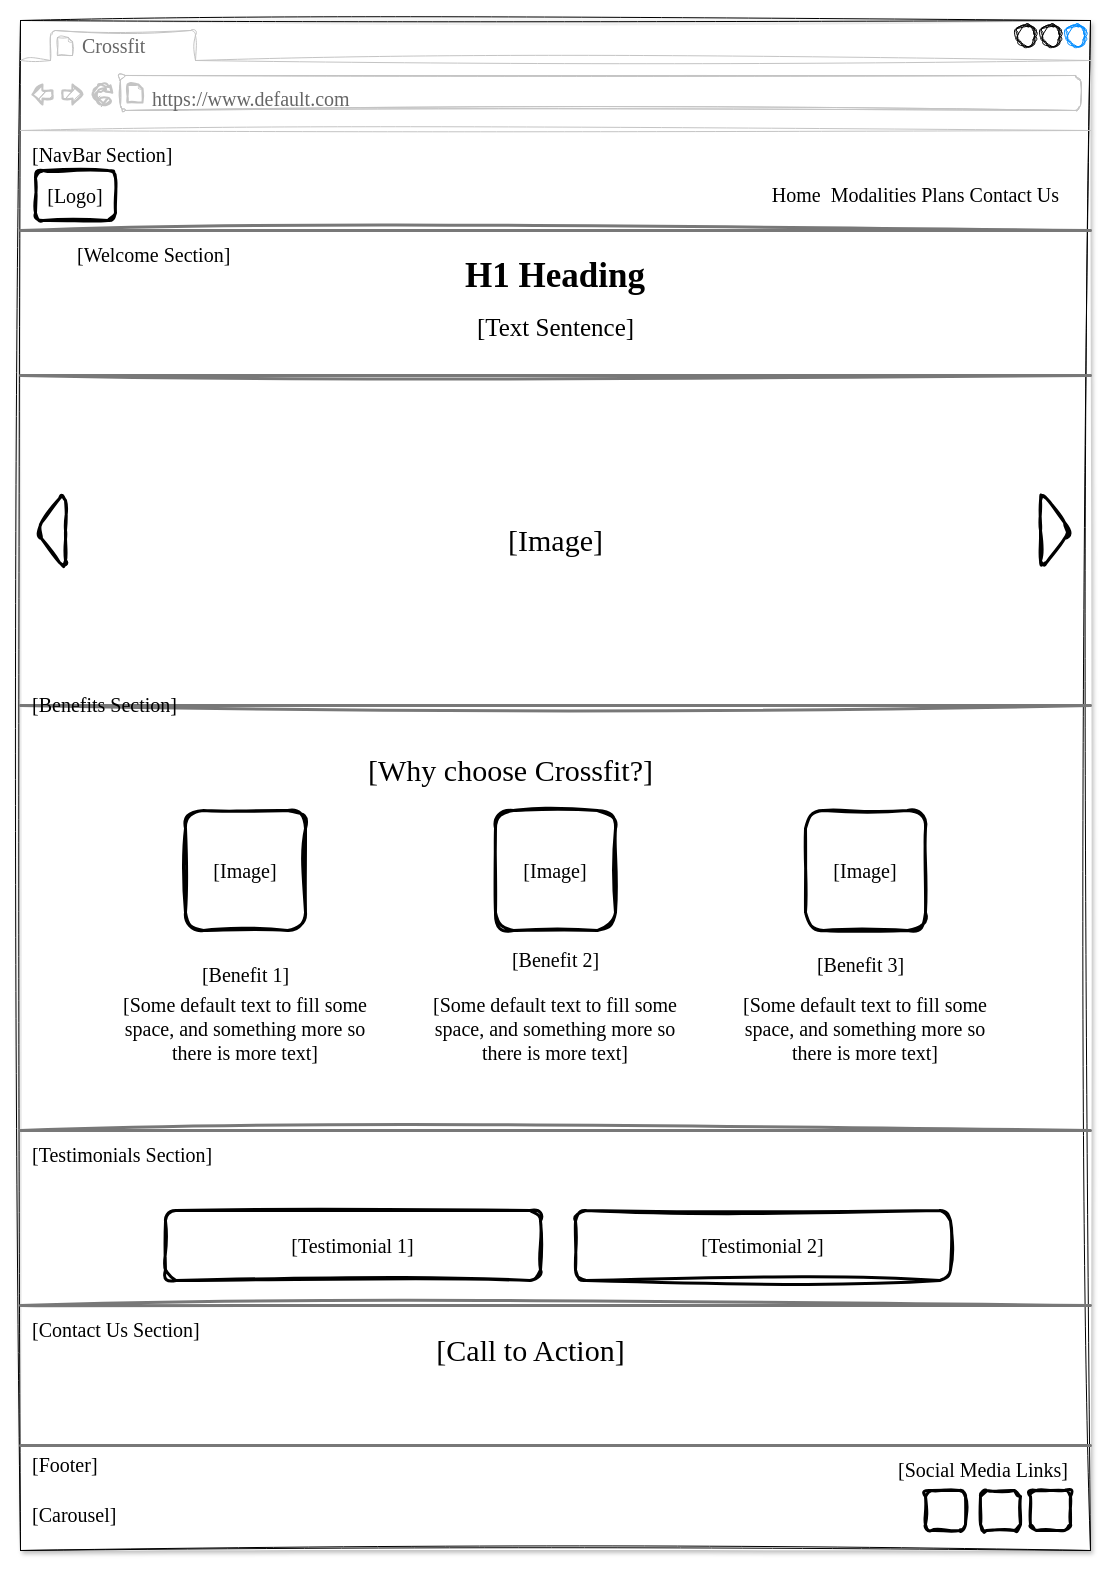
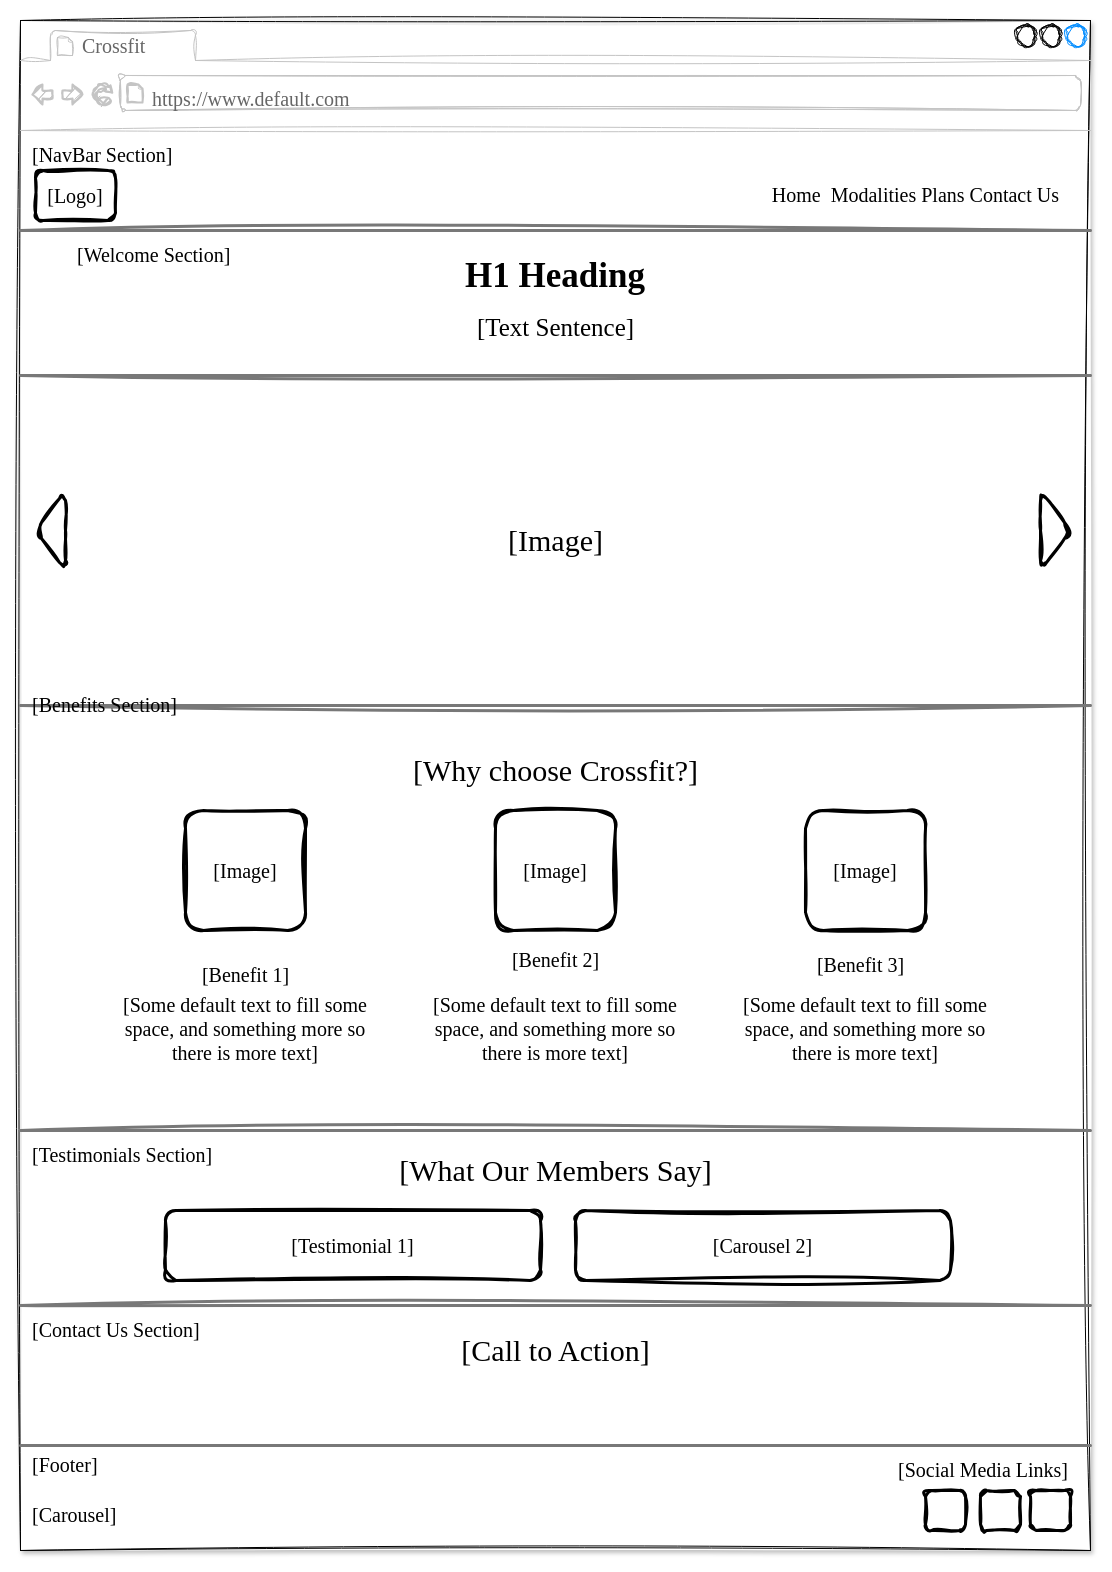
node "[Why choose Crossfit?]": moved (511, 776) -> (556, 776)
node "[What Our Members Say]": added
node "[Testimonial 2]": label "[Testimonial 2]" -> "[Carousel 2]"
node "[Call to Action]": moved (531, 1356) -> (556, 1356)
